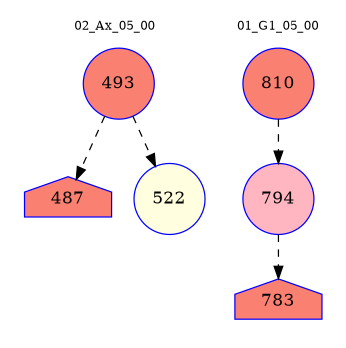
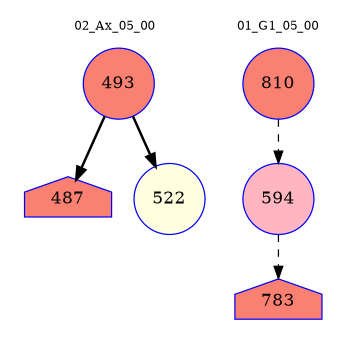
edge "493" -> "522": style dashed -> bold
edge "493" -> "487": style dashed -> bold
node "794": label "794" -> "594"
